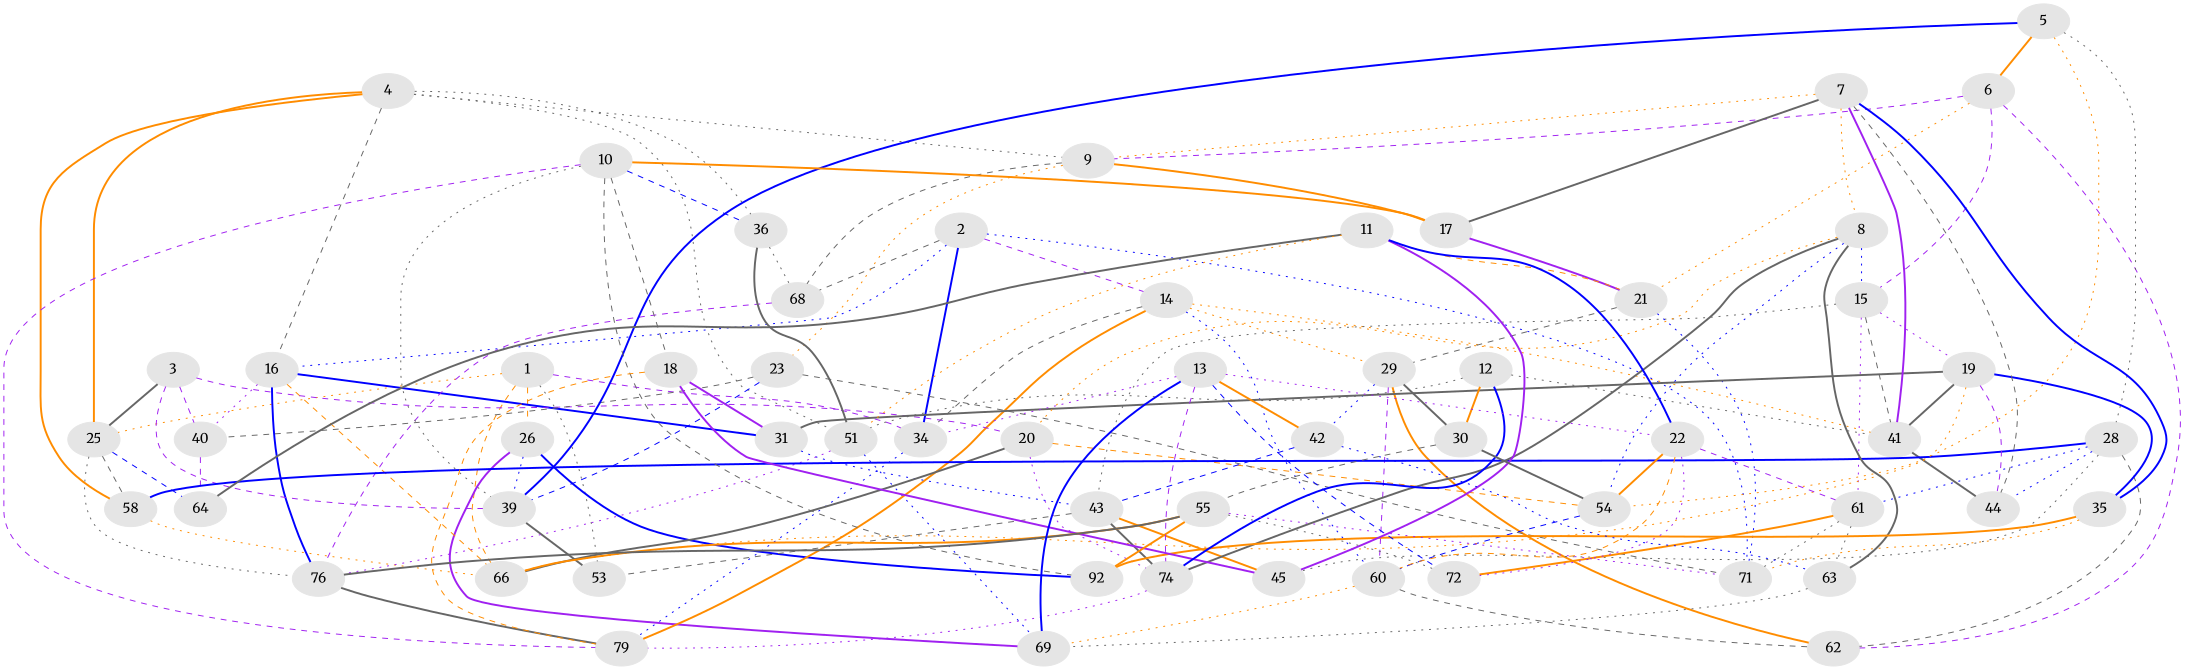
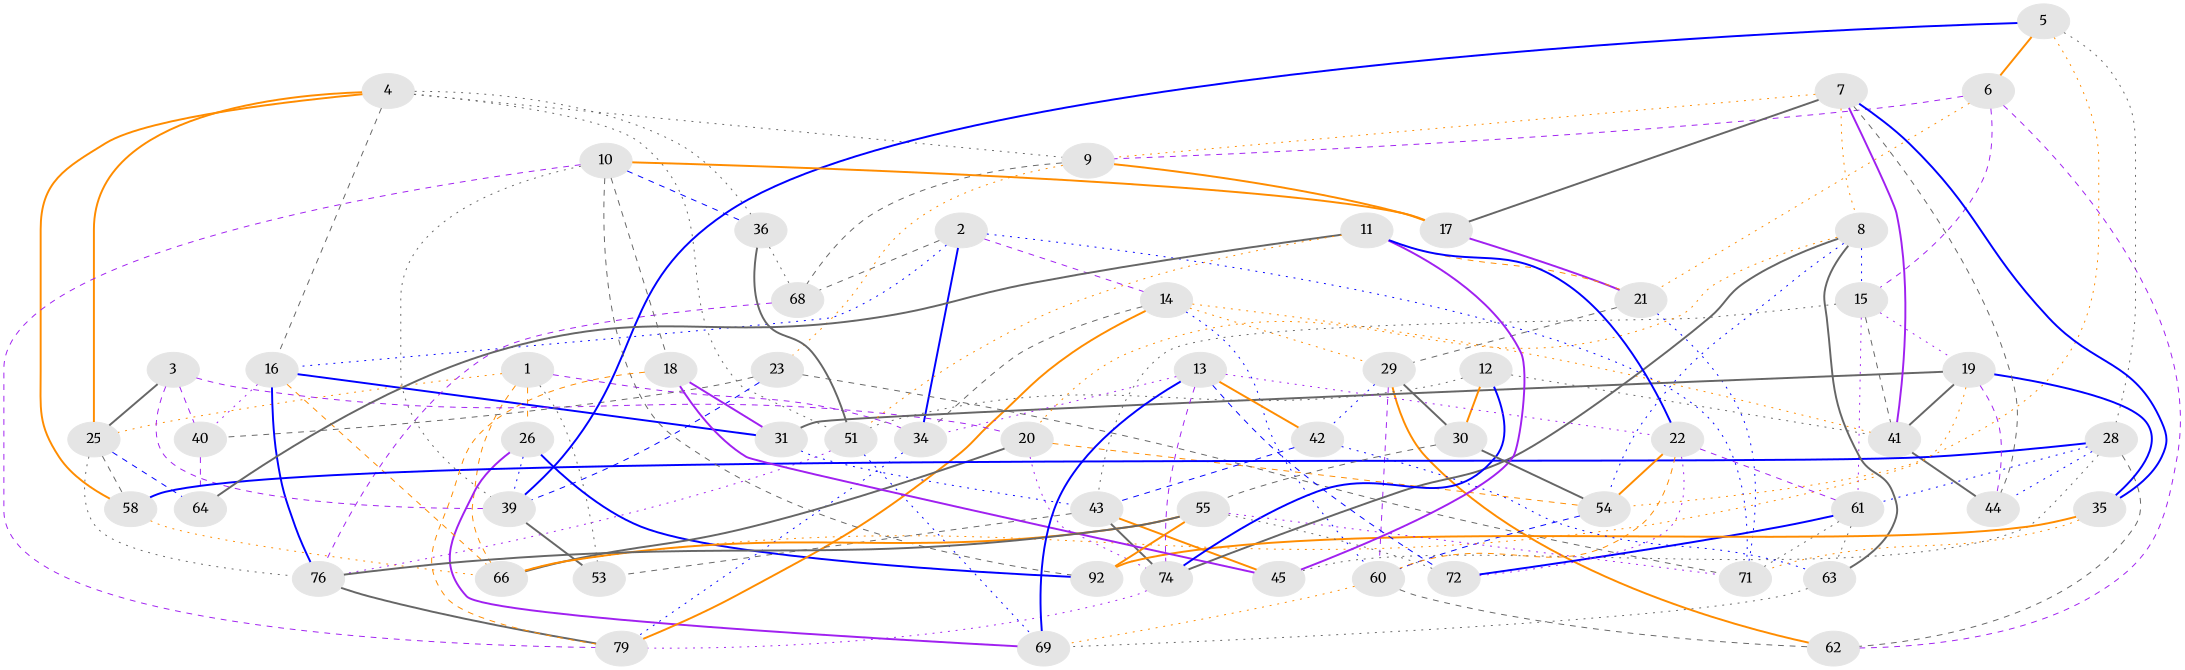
edge "61" -- "72": color darkorange -> blue
